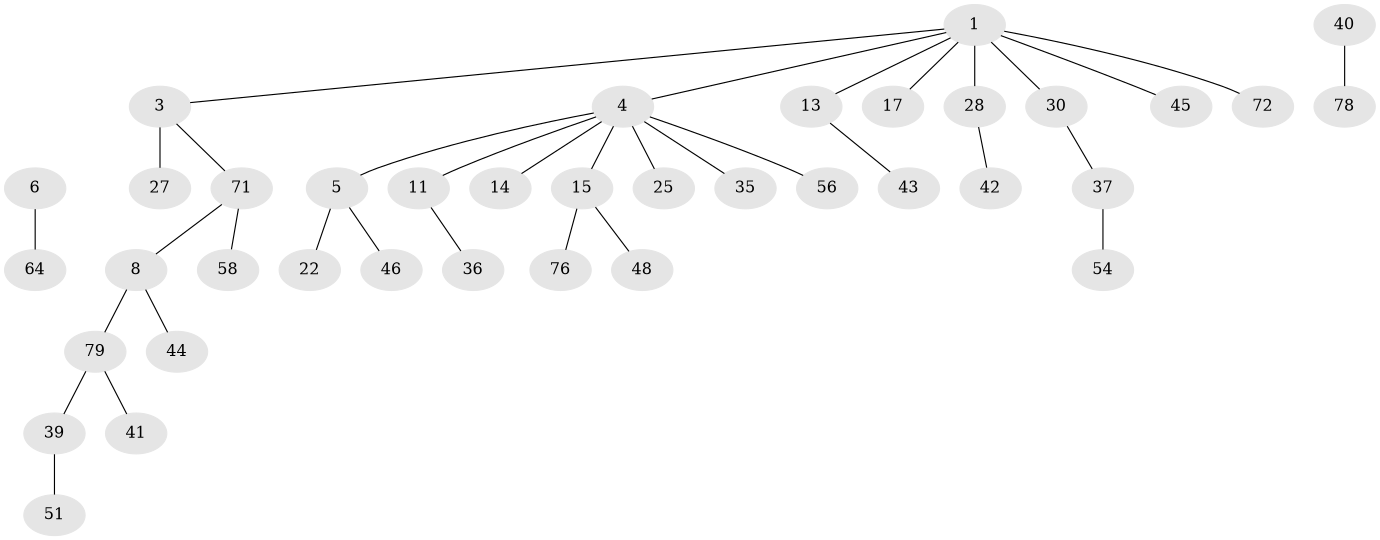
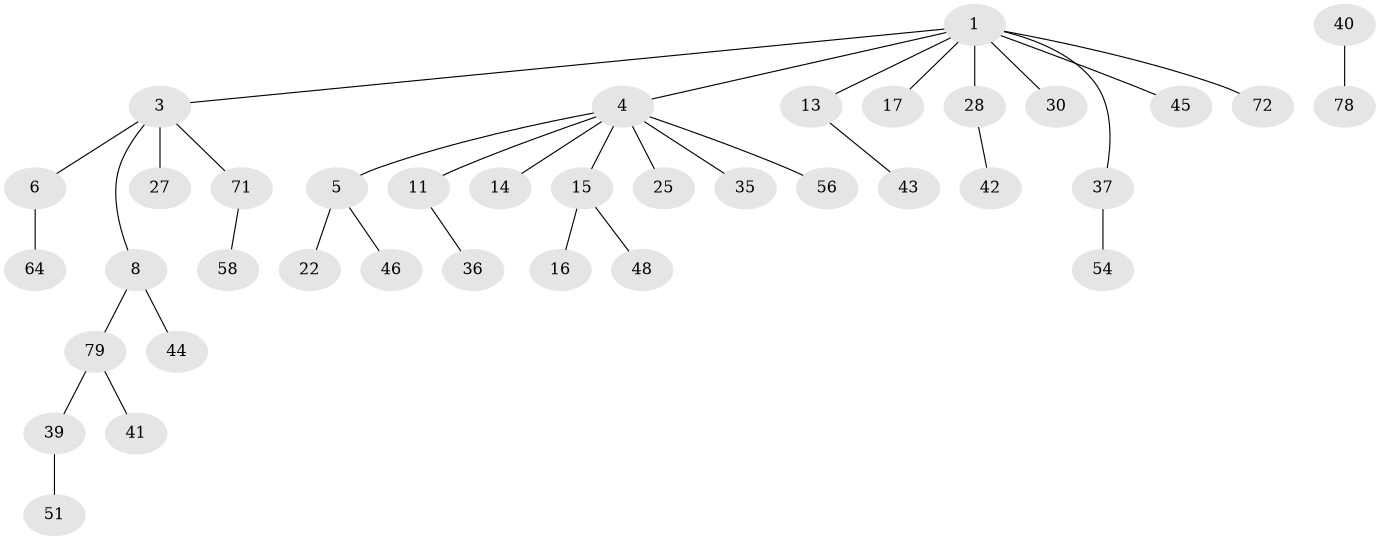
edge "3" -- "6": added
edge "30" -- "37": now "1" -- "37"
edge "71" -- "8": now "3" -- "8"
node "76": label "76" -> "16"
